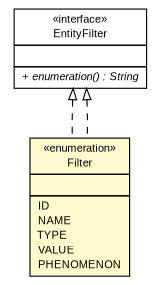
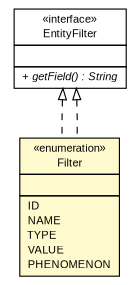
node "EntityFilter": text "+ enumeration() : String" -> "+ getField() : String"
